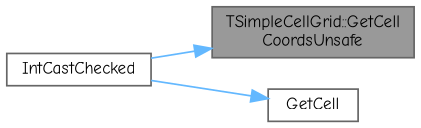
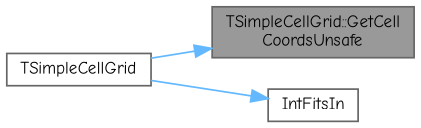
node "IntCastChecked": label "IntCastChecked" -> "TSimpleCellGrid"
node "GetCell": label "GetCell" -> "IntFitsIn"
